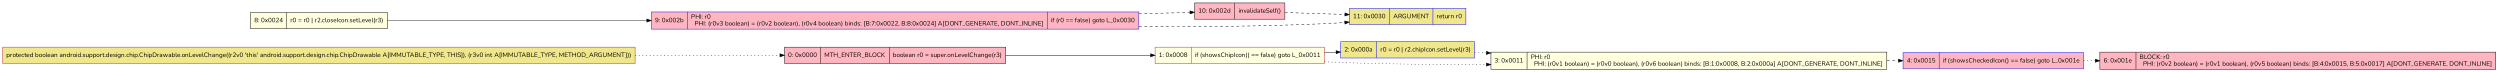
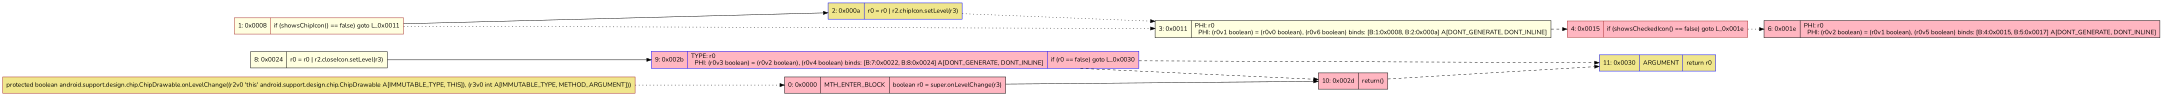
node "10: 0x002d": text "invalidateSelf()" -> "return()"
node "9: 0x002b": text "PHI: r0" -> "TYPE: r0"
edge "0: 0x0000" -> "1: 0x0008": now "0: 0x0000" -> "10: 0x002d"
node "6: 0x001e": text "BLOCK: r0" -> "PHI: r0"
node "4: 0x0015": color blue -> brown
